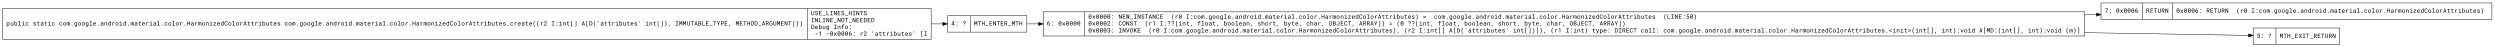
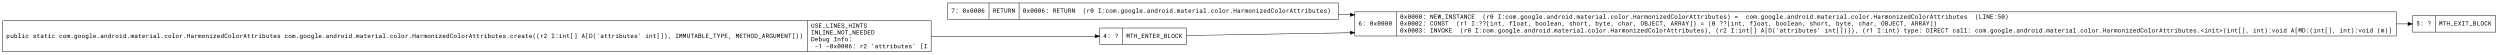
edge "6: 0x0000" -> "7: 0x0006": reversed
node "4: ?": text "MTH_ENTER_MTH" -> "MTH_ENTER_BLOCK"
node "5: ?": text "MTH_EXIT_RETURN" -> "MTH_EXIT_BLOCK"
